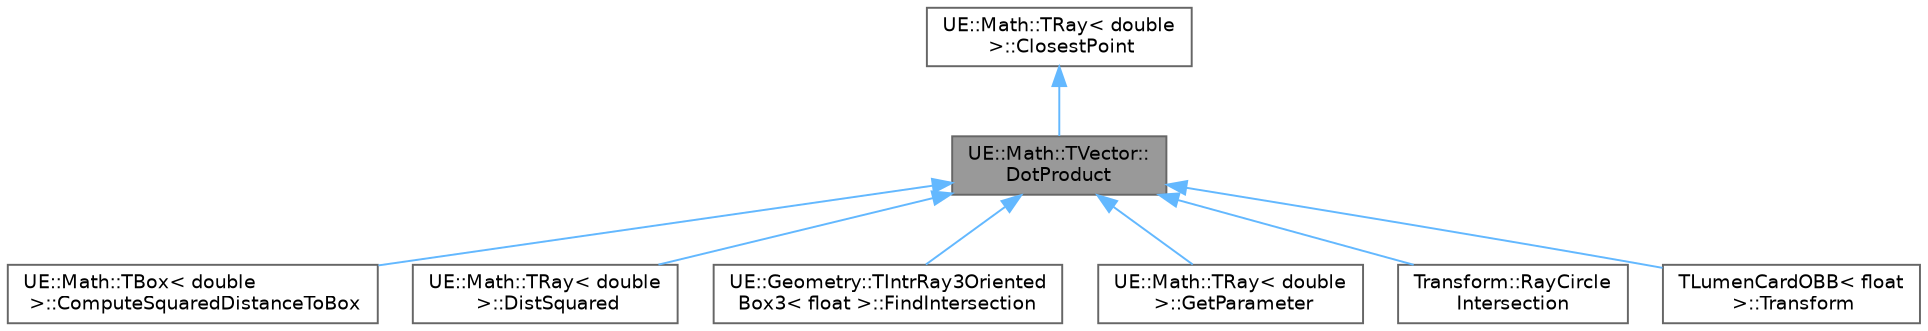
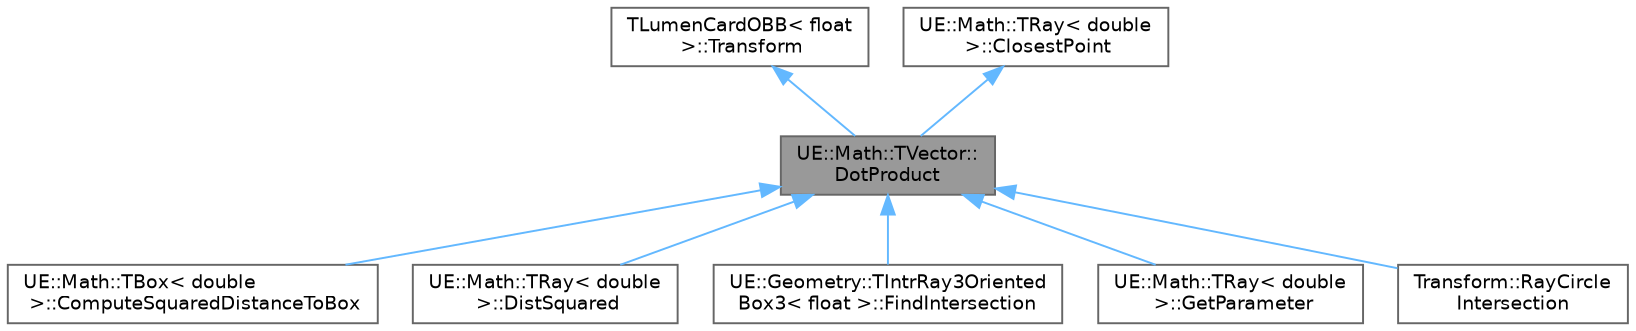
edge "TLumenCardOBB< float >::Transform" -> "UE::Math::TVector:: DotProduct": reversed
